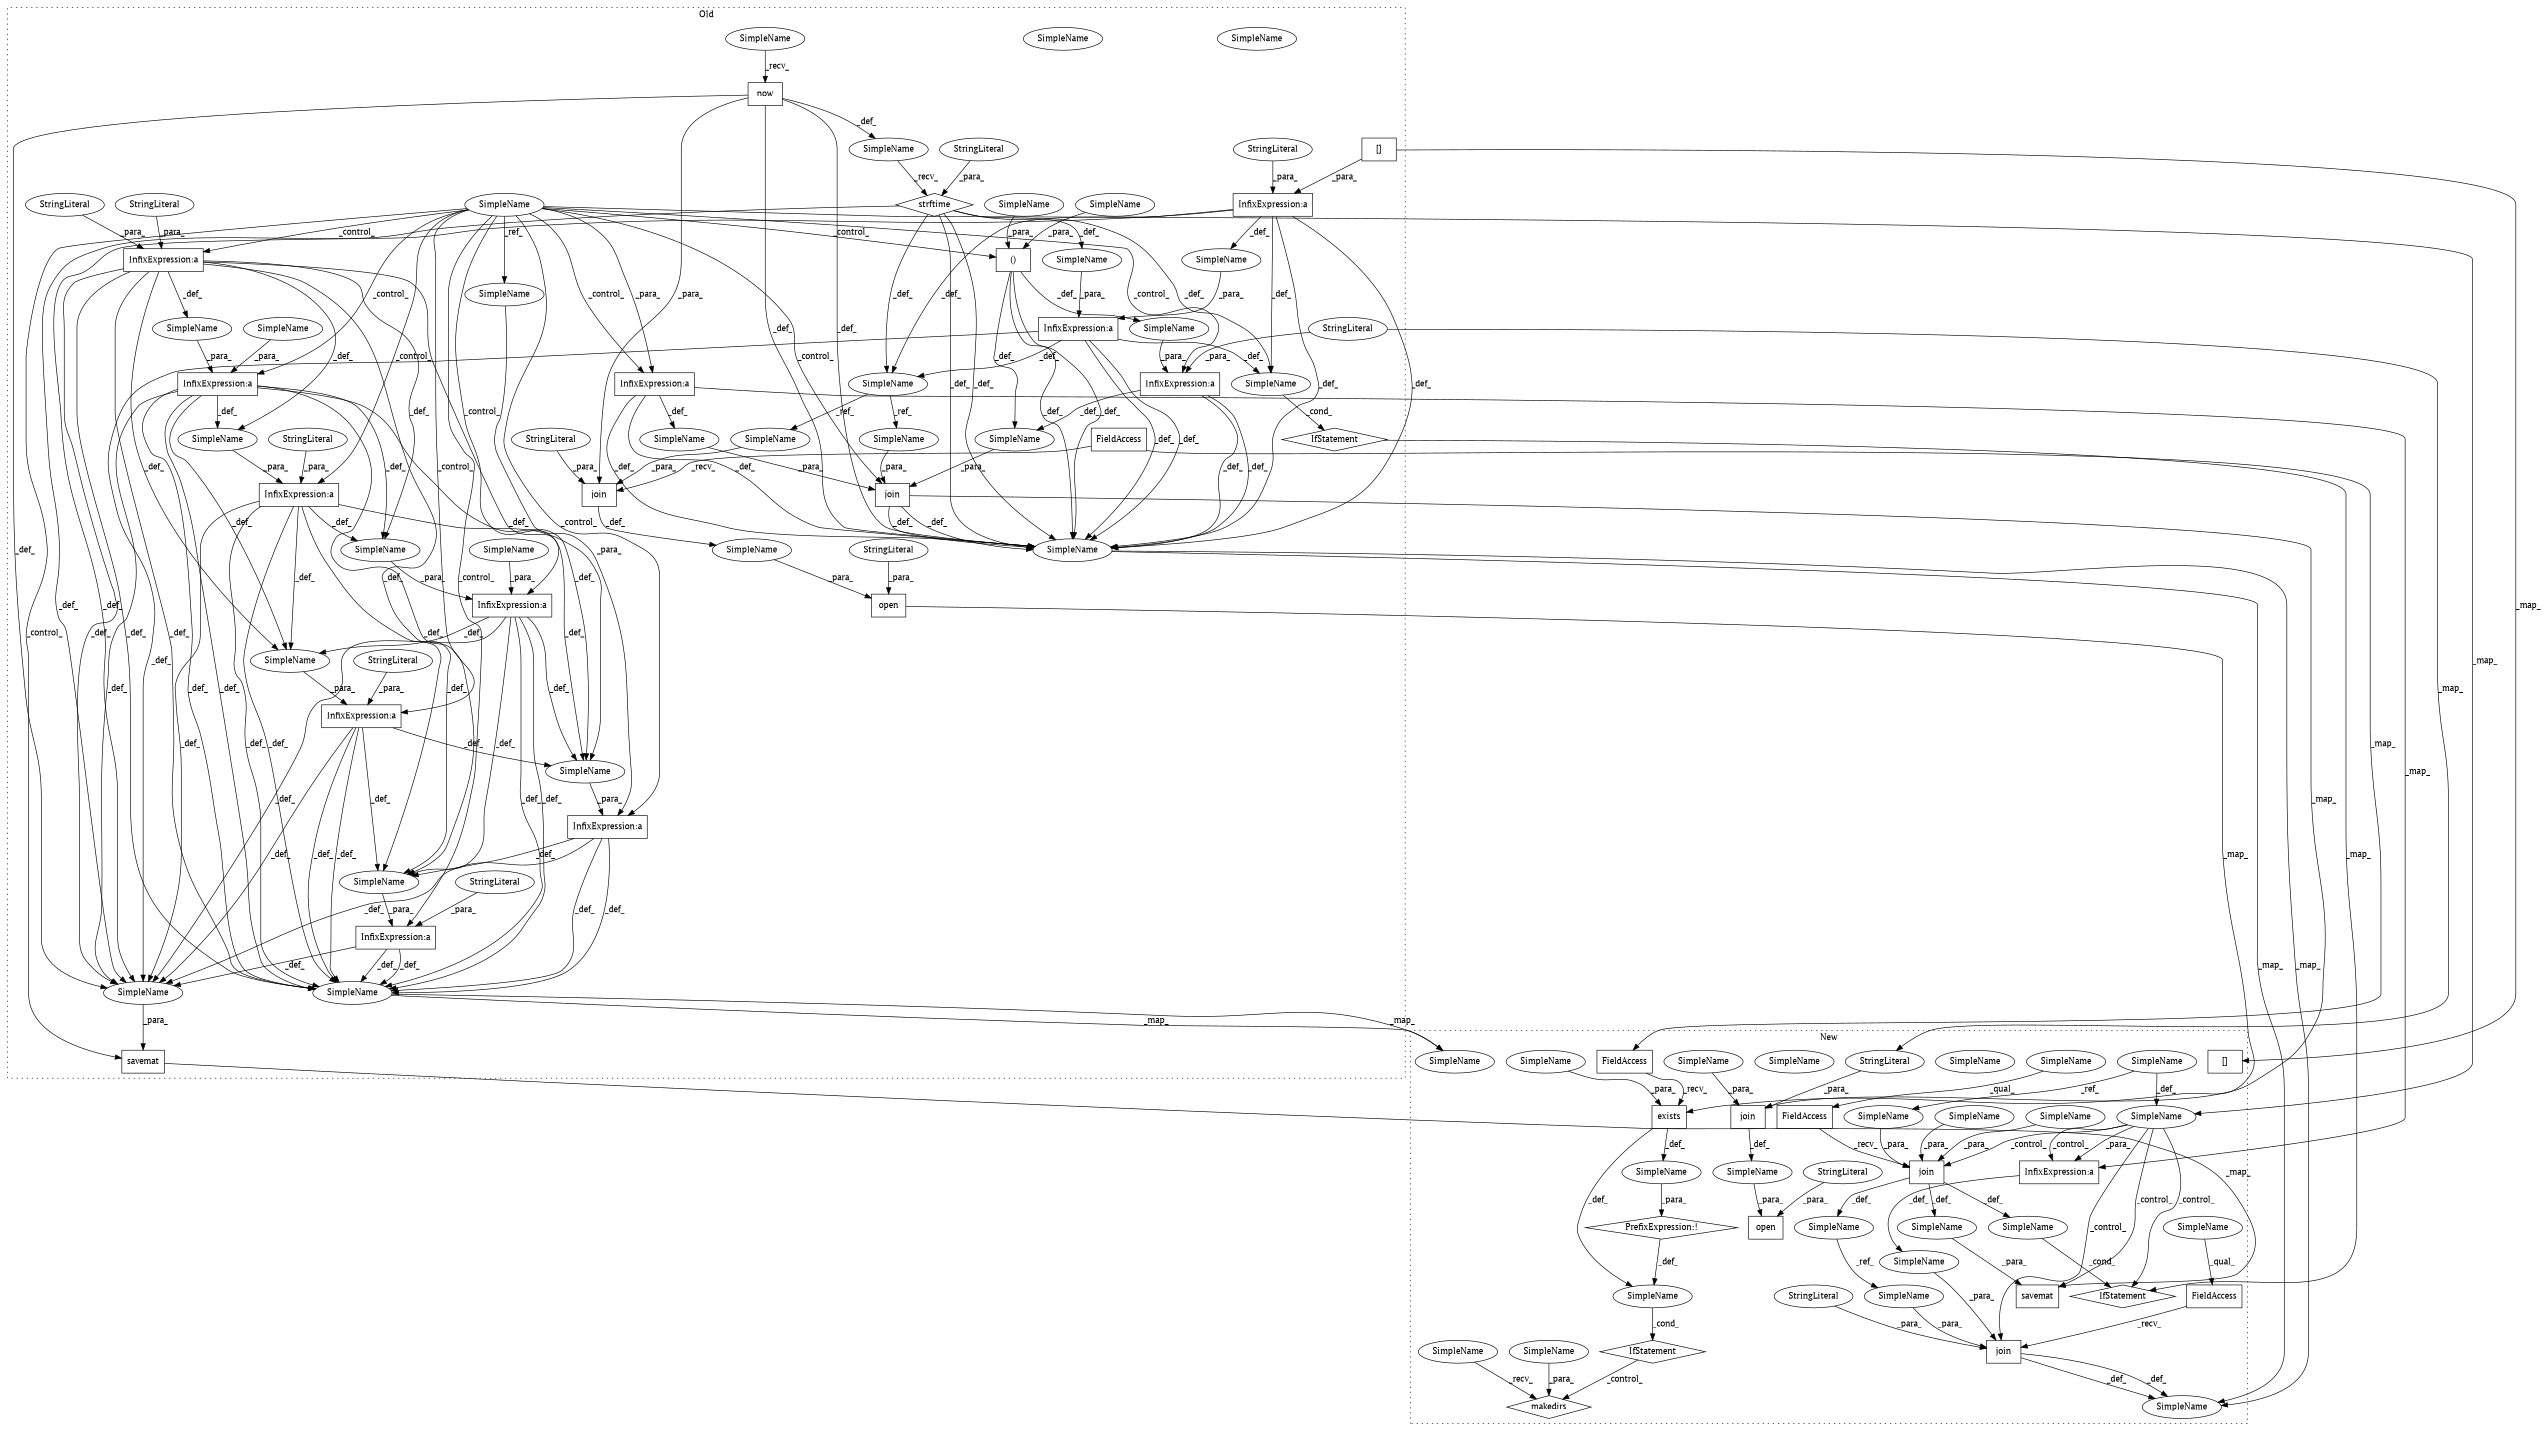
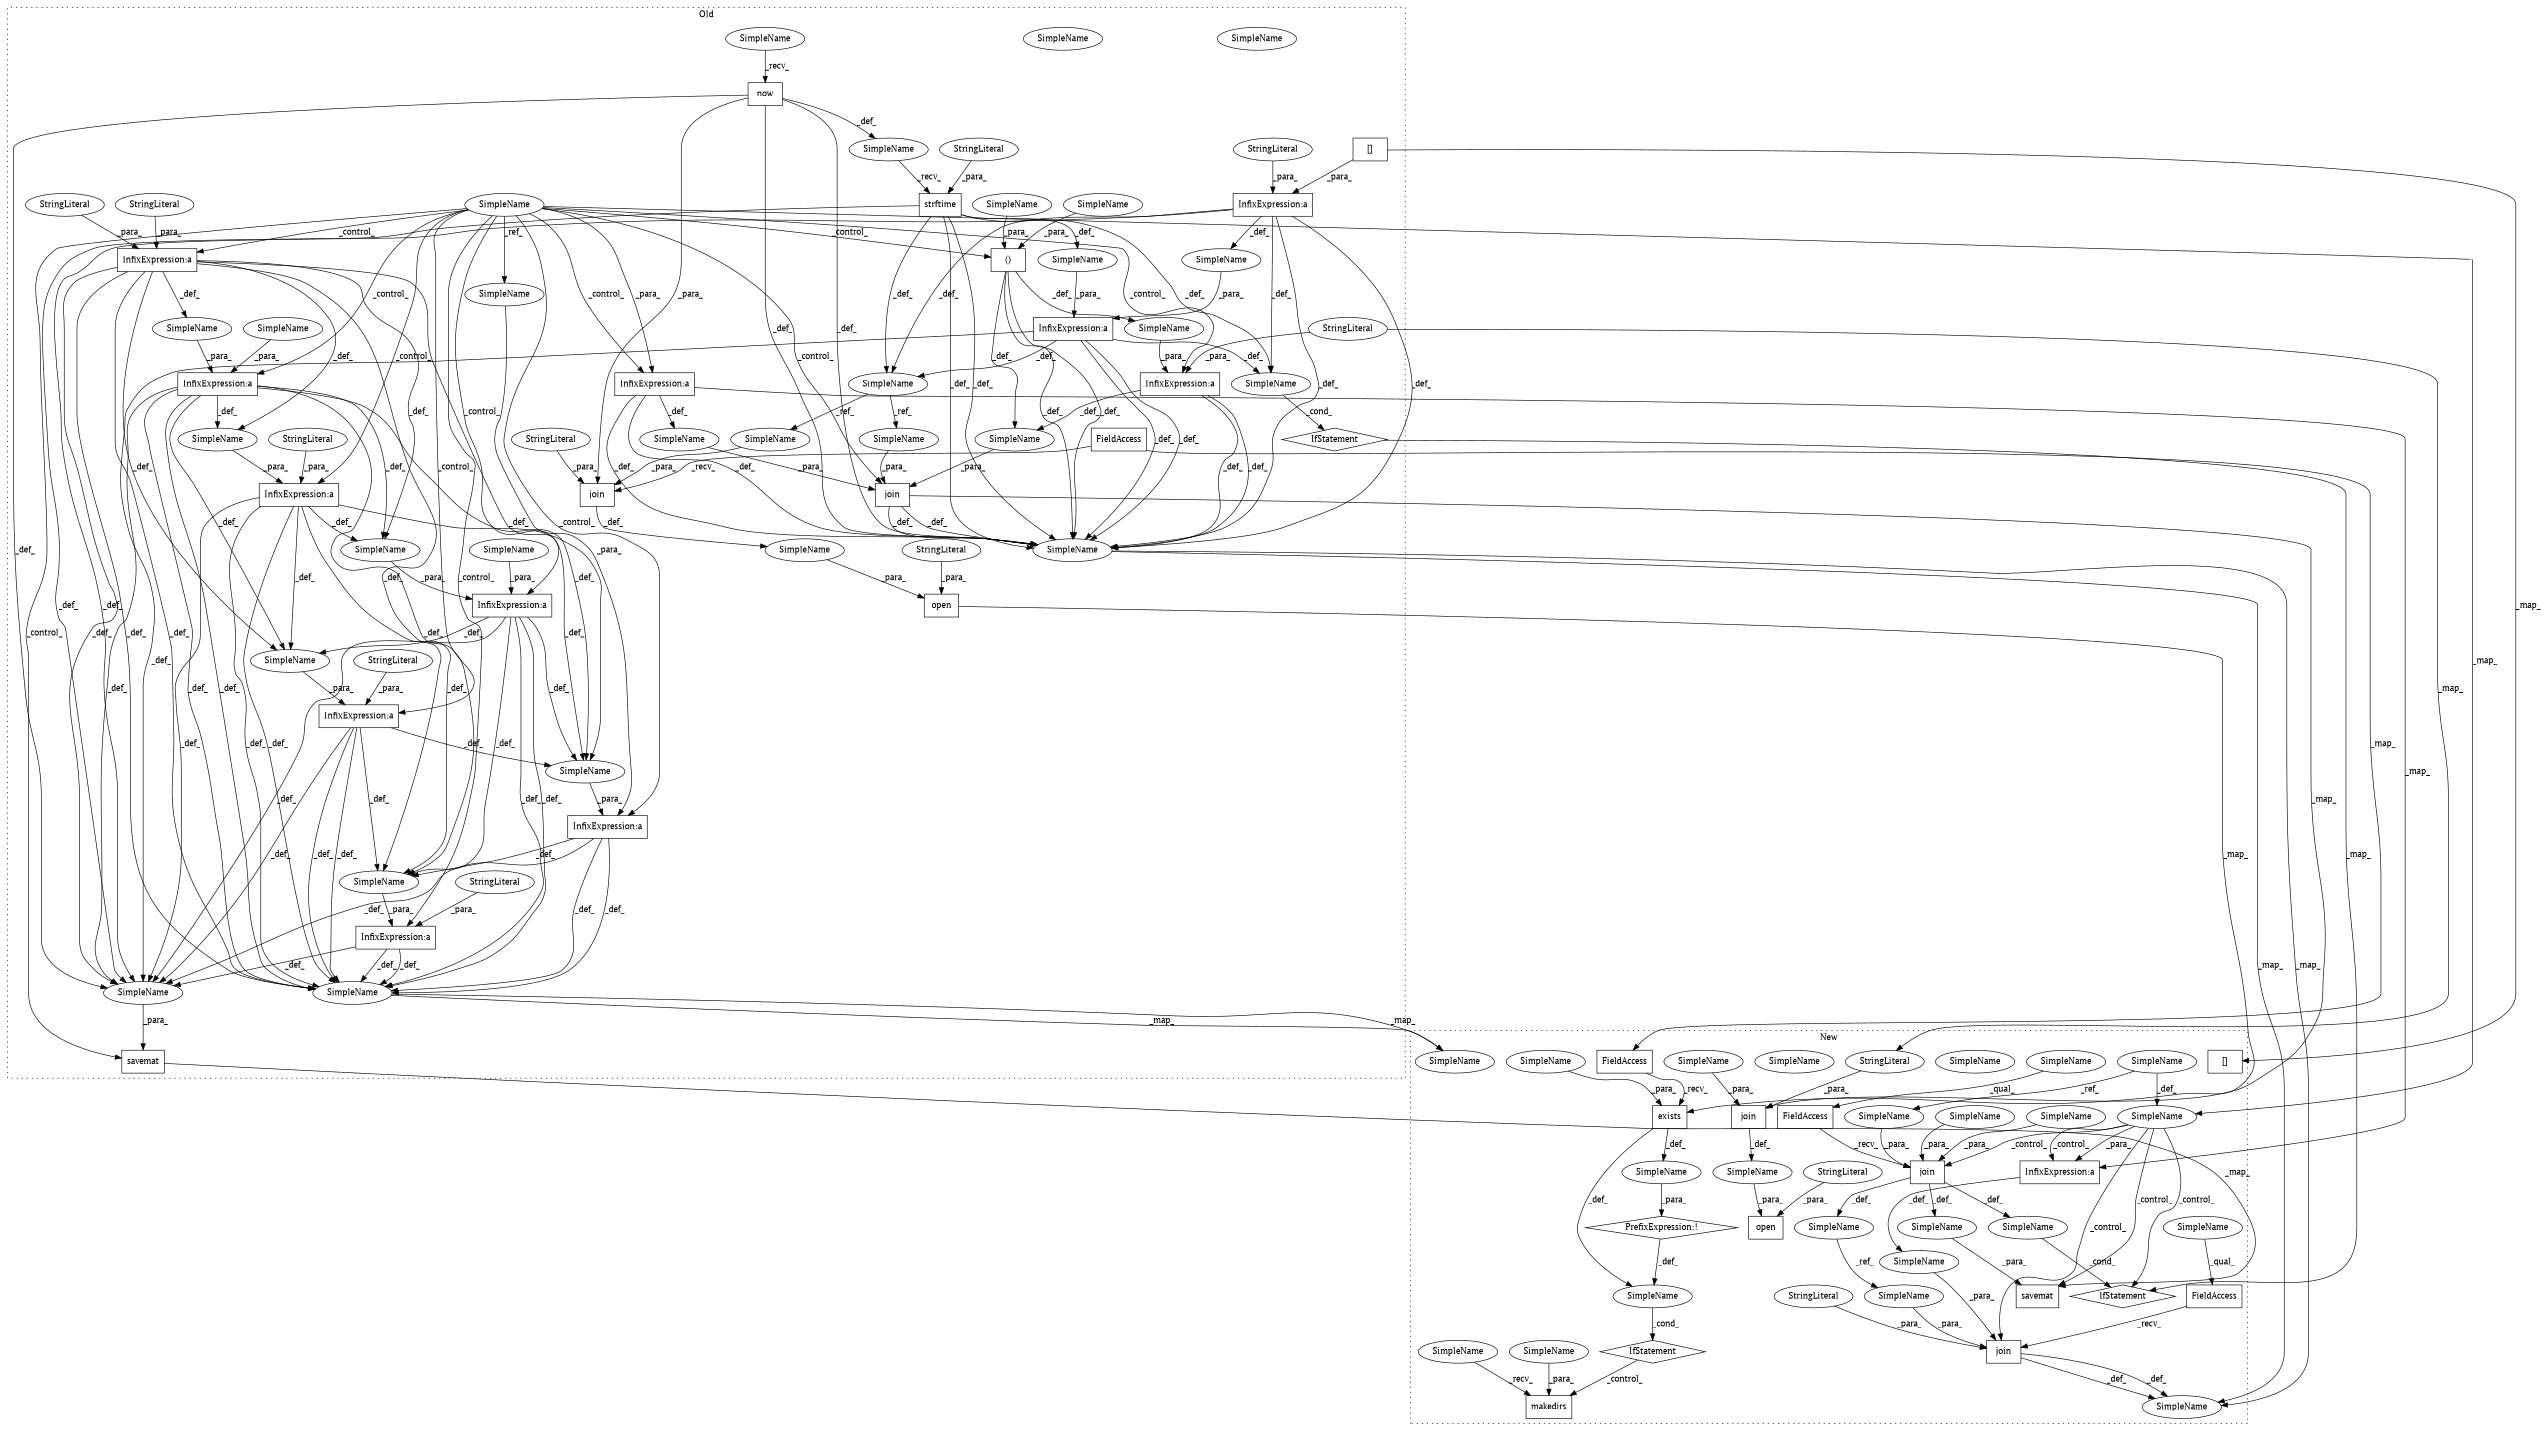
node "strftime": shape diamond -> box
node "makedirs": shape diamond -> box
